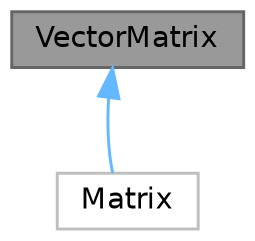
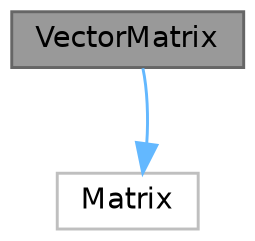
edge "Matrix" -> "VectorMatrix": reversed
